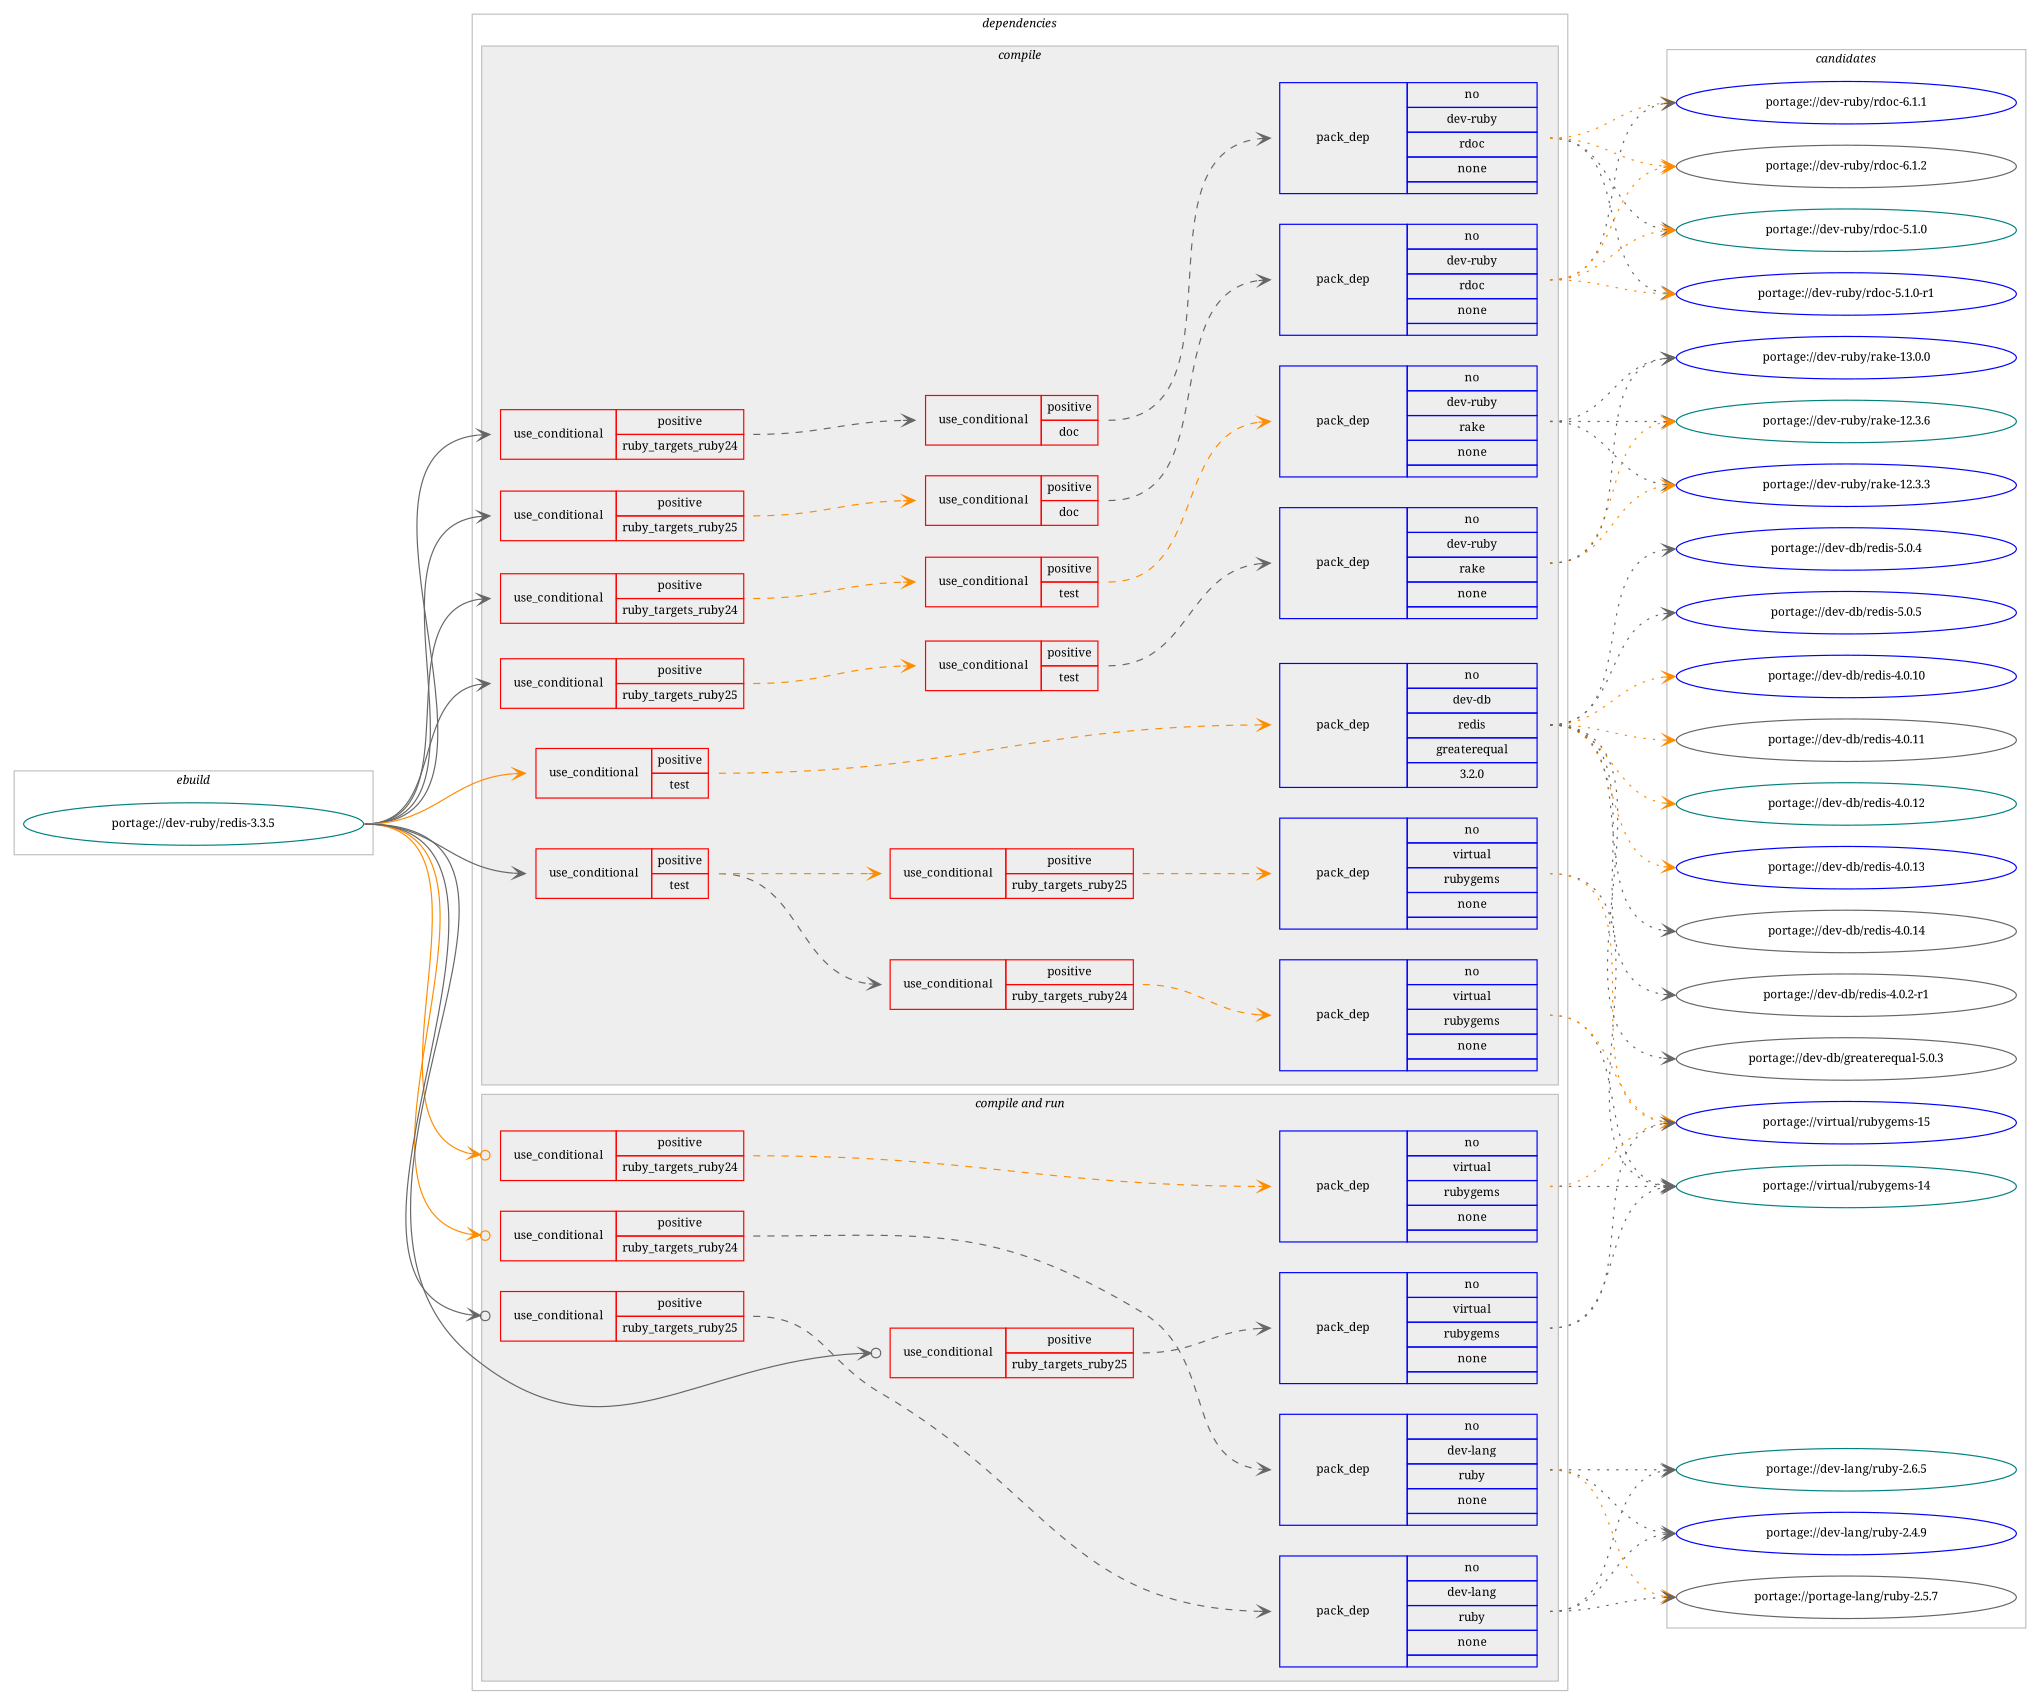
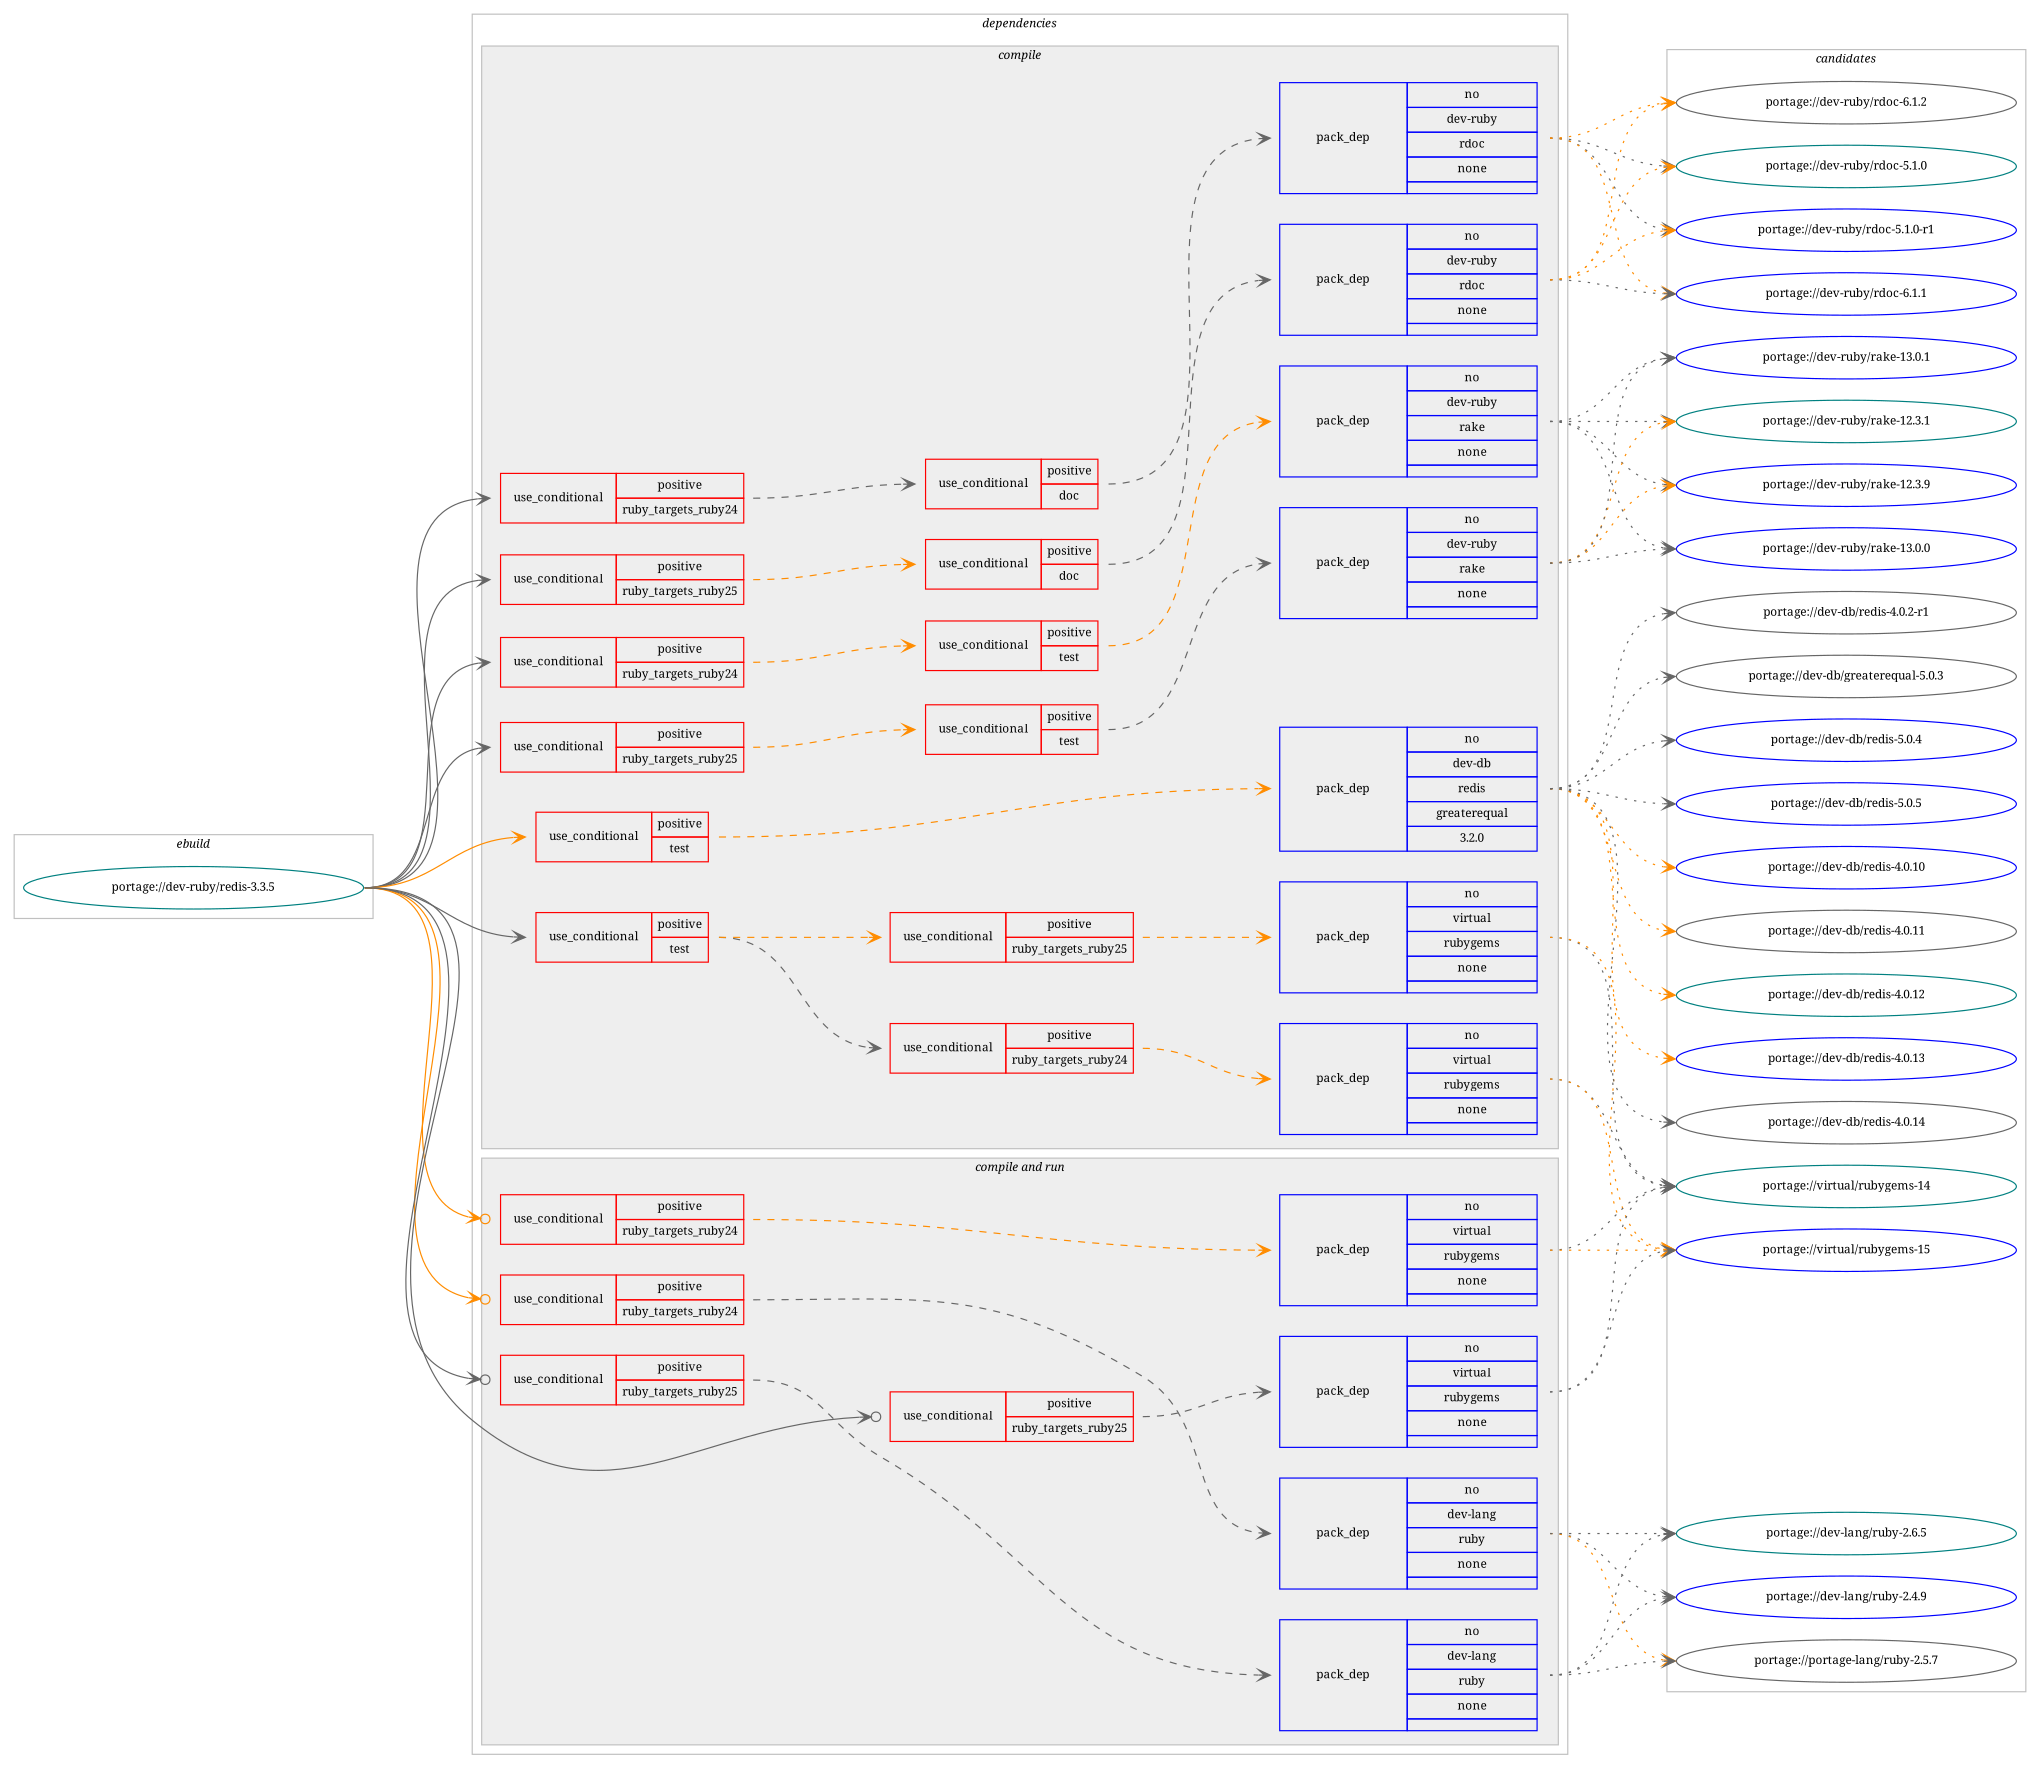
node "portage://dev-ruby/rake-13.0.1": added
node "portage://dev-ruby/rake-12.3.6": label "portage://dev-ruby/rake-12.3.6" -> "portage://dev-ruby/rake-12.3.1"
node "portage://dev-ruby/rake-12.3.3": label "portage://dev-ruby/rake-12.3.3" -> "portage://dev-ruby/rake-12.3.9"
